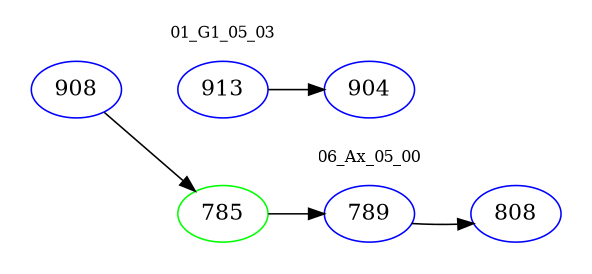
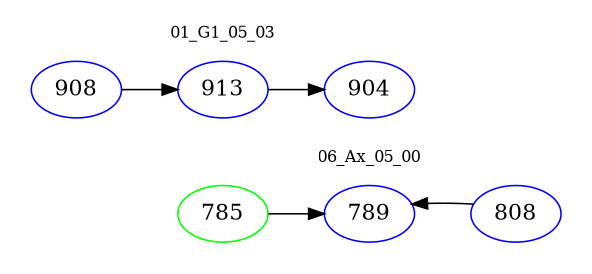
edge "908" -> "785": now "908" -> "913"
edge "789" -> "808": reversed
